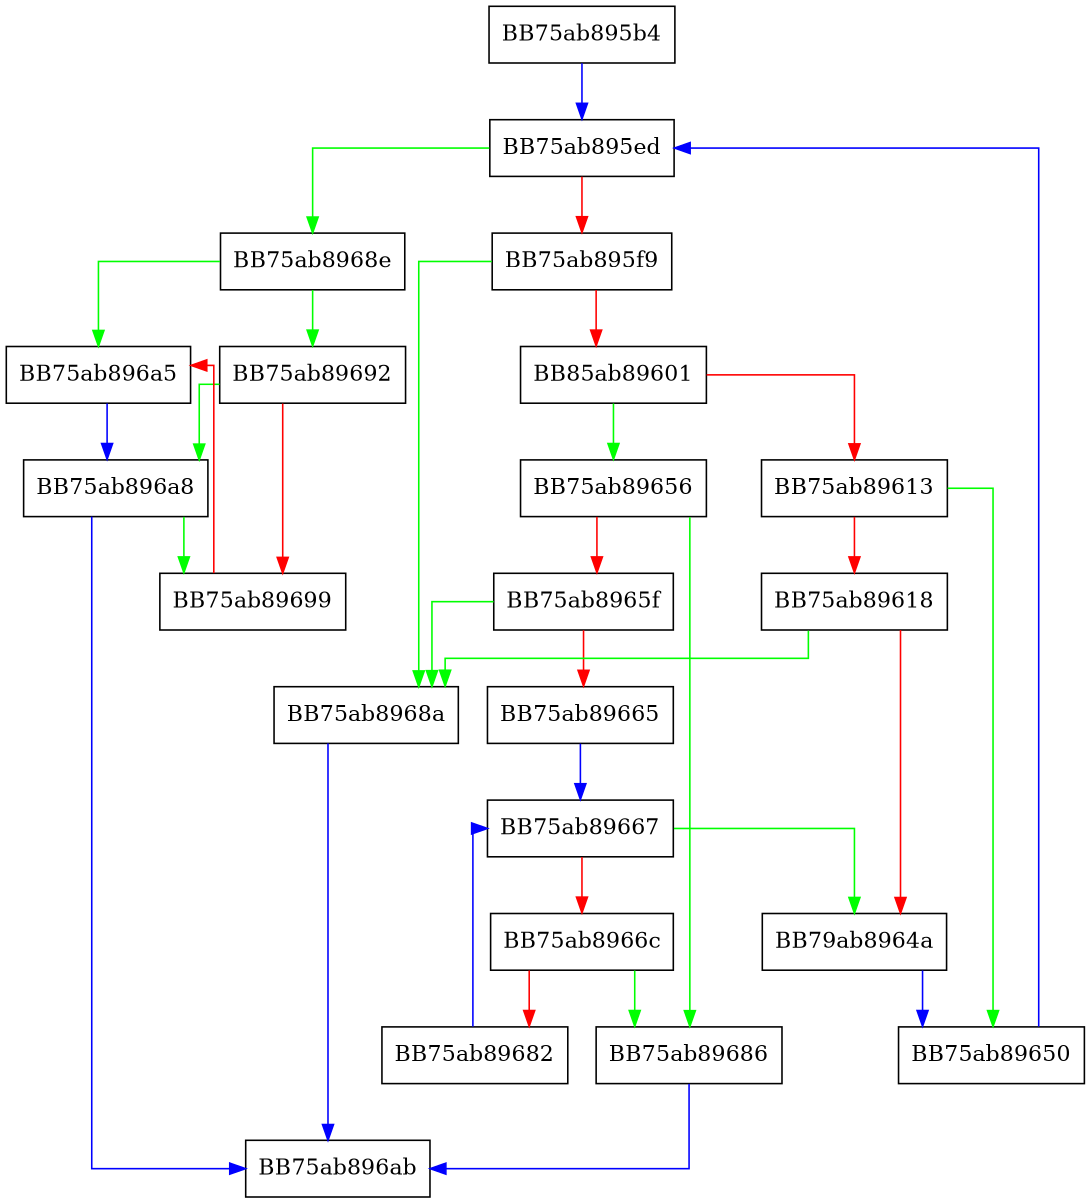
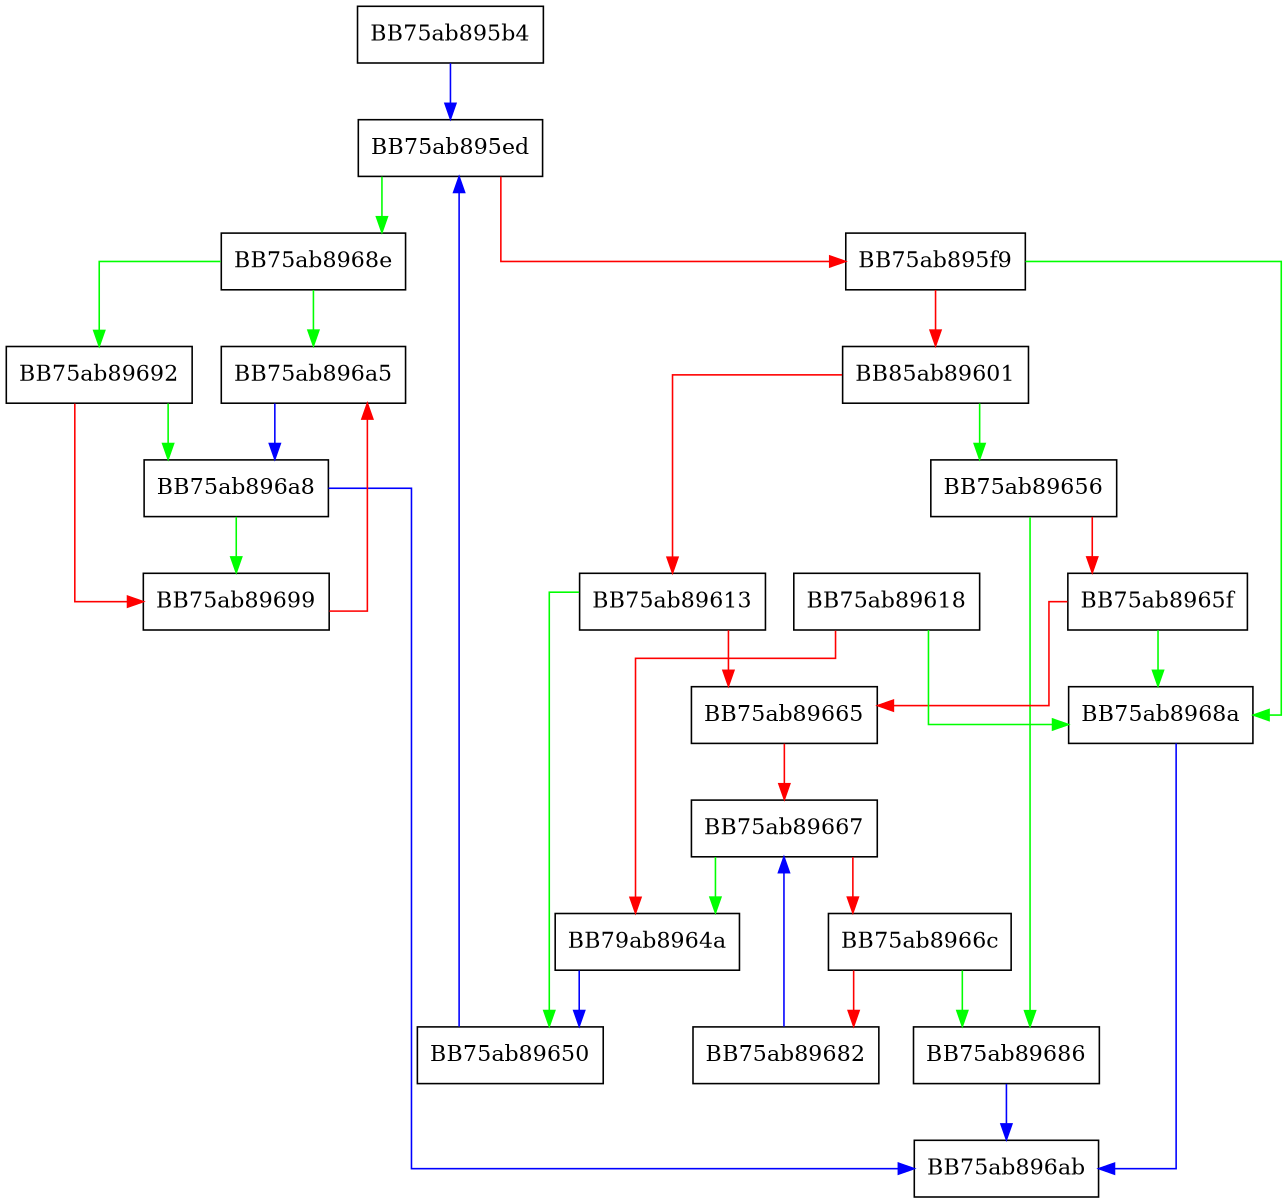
edge "BB75ab89613" -> "BB75ab89618": now "BB75ab89613" -> "BB75ab89665"
edge "BB75ab89665" -> "BB75ab89667": color blue -> red
